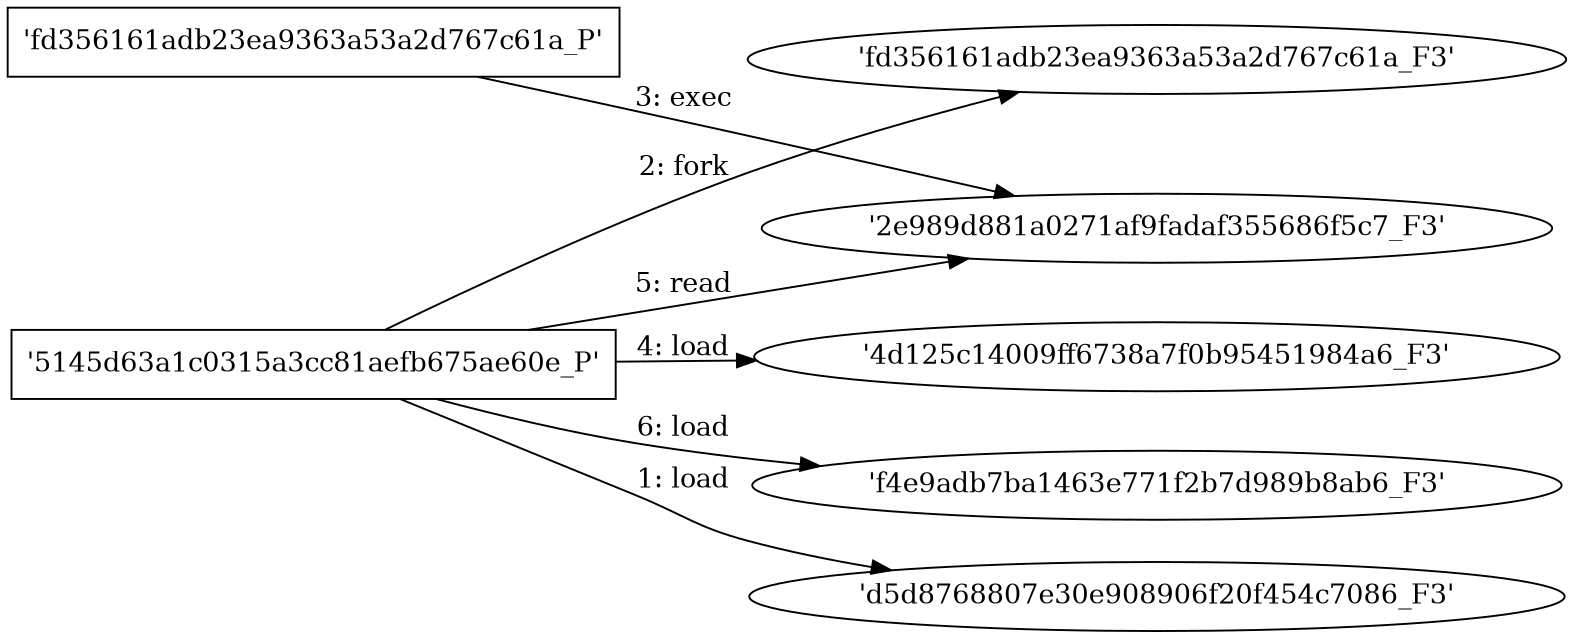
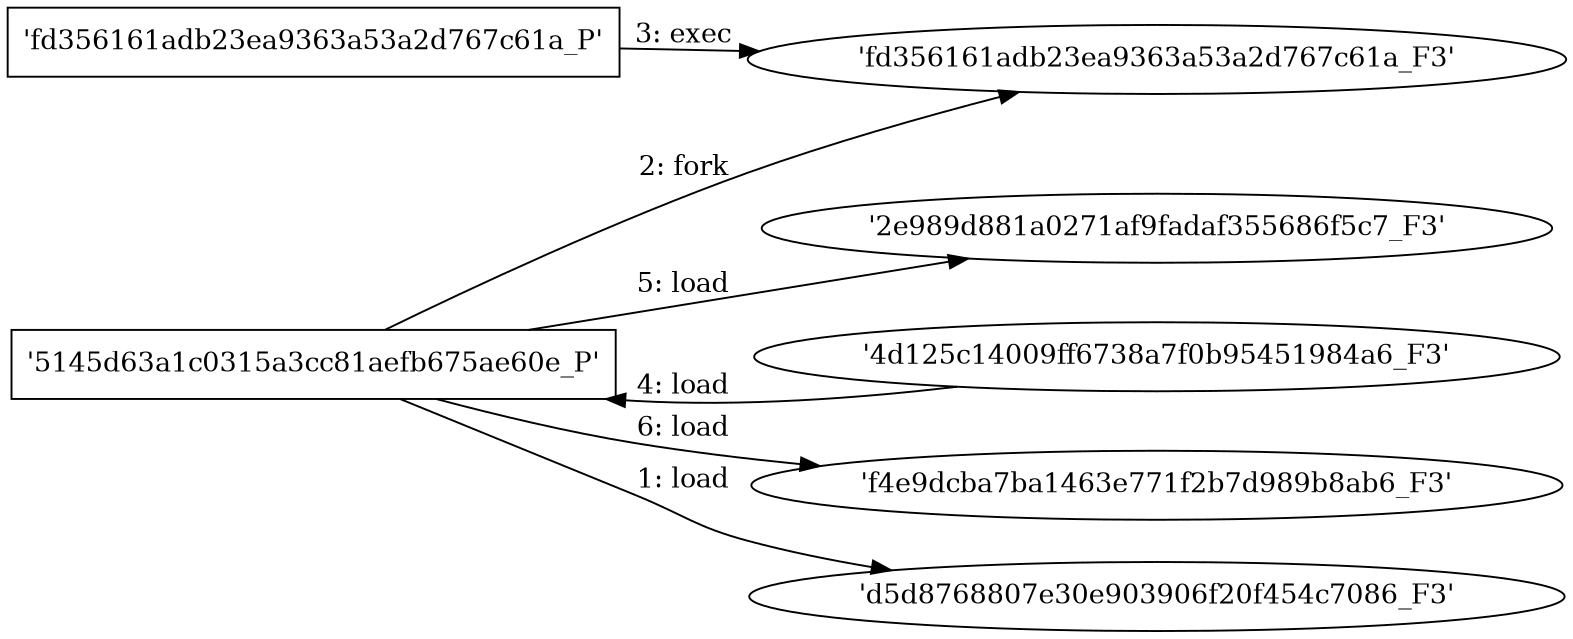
edge "'fd356161adb23ea9363a53a2d767c61a_P'" -> "'2e989d881a0271af9fadaf355686f5c7_F3'": now "'fd356161adb23ea9363a53a2d767c61a_P'" -> "'fd356161adb23ea9363a53a2d767c61a_F3'"
edge "'5145d63a1c0315a3cc81aefb675ae60e_P'" -> "'2e989d881a0271af9fadaf355686f5c7_F3'": label "5: read" -> "5: load"
edge "'5145d63a1c0315a3cc81aefb675ae60e_P'" -> "'4d125c14009ff6738a7f0b95451984a6_F3'": reversed
node "'f4e9adb7ba1463e771f2b7d989b8ab6_F3'": label "'f4e9adb7ba1463e771f2b7d989b8ab6_F3'" -> "'f4e9dcba7ba1463e771f2b7d989b8ab6_F3'"
node "'d5d8768807e30e908906f20f454c7086_F3'": label "'d5d8768807e30e908906f20f454c7086_F3'" -> "'d5d8768807e30e903906f20f454c7086_F3'"
